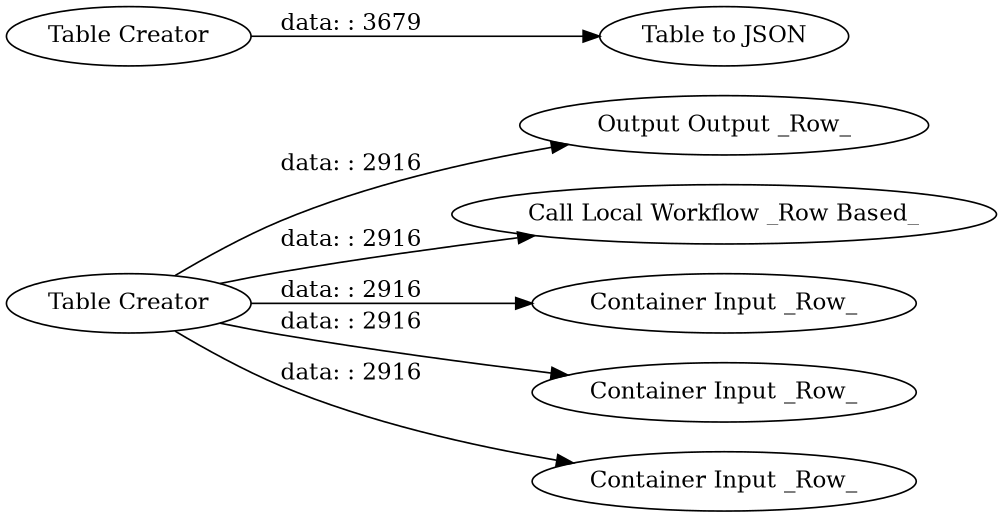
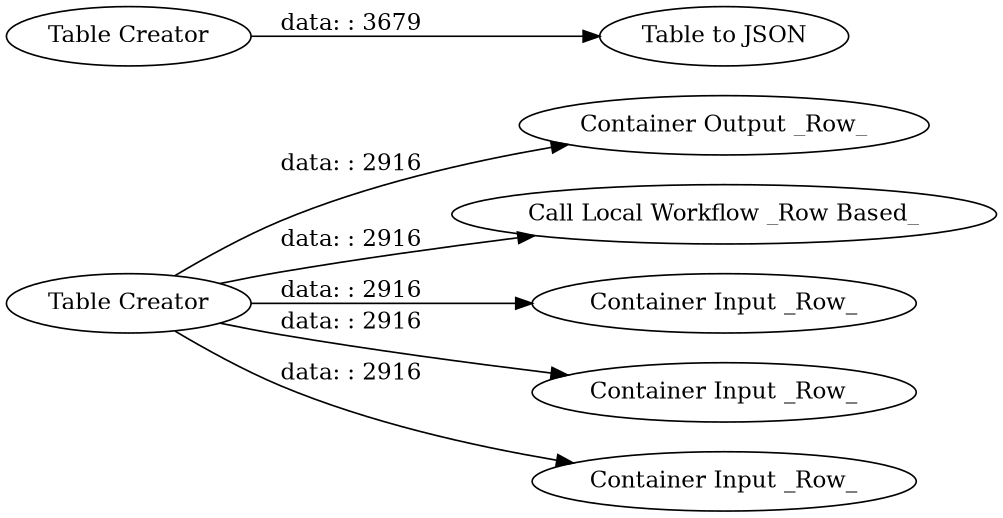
node "Output Output _Row_": label "Output Output _Row_" -> "Container Output _Row_"
